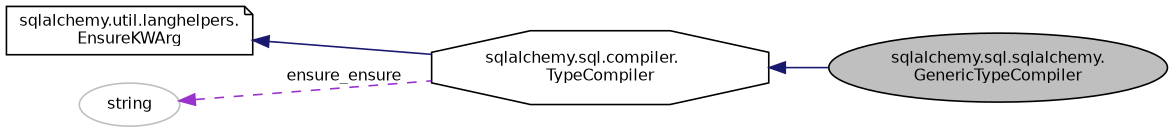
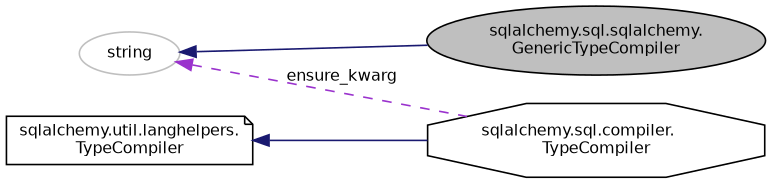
node "sqlalchemy.util.langhelpers. EnsureKWArg": label "sqlalchemy.util.langhelpers. EnsureKWArg" -> "sqlalchemy.util.langhelpers. TypeCompiler"
edge "sqlalchemy.sql.sqlalchemy. GenericTypeCompiler" -> "sqlalchemy.sql.compiler. TypeCompiler": now "sqlalchemy.sql.sqlalchemy. GenericTypeCompiler" -> "string"
edge "sqlalchemy.sql.compiler. TypeCompiler" -> "string": label " ensure_ensure" -> " ensure_kwarg"
